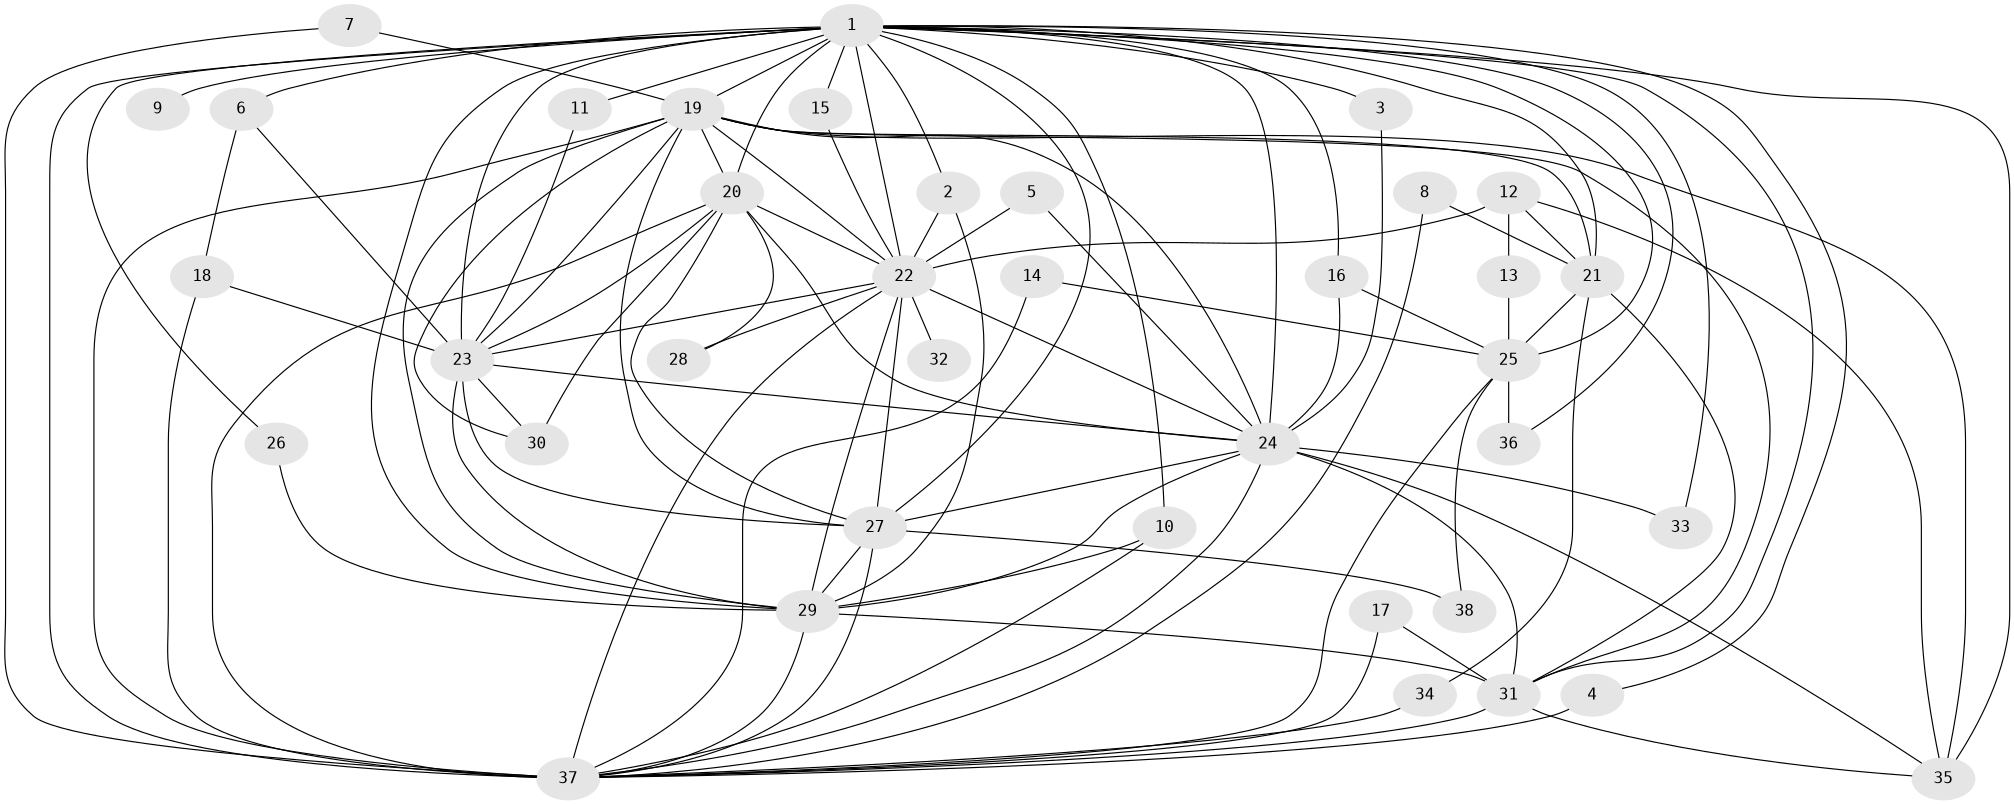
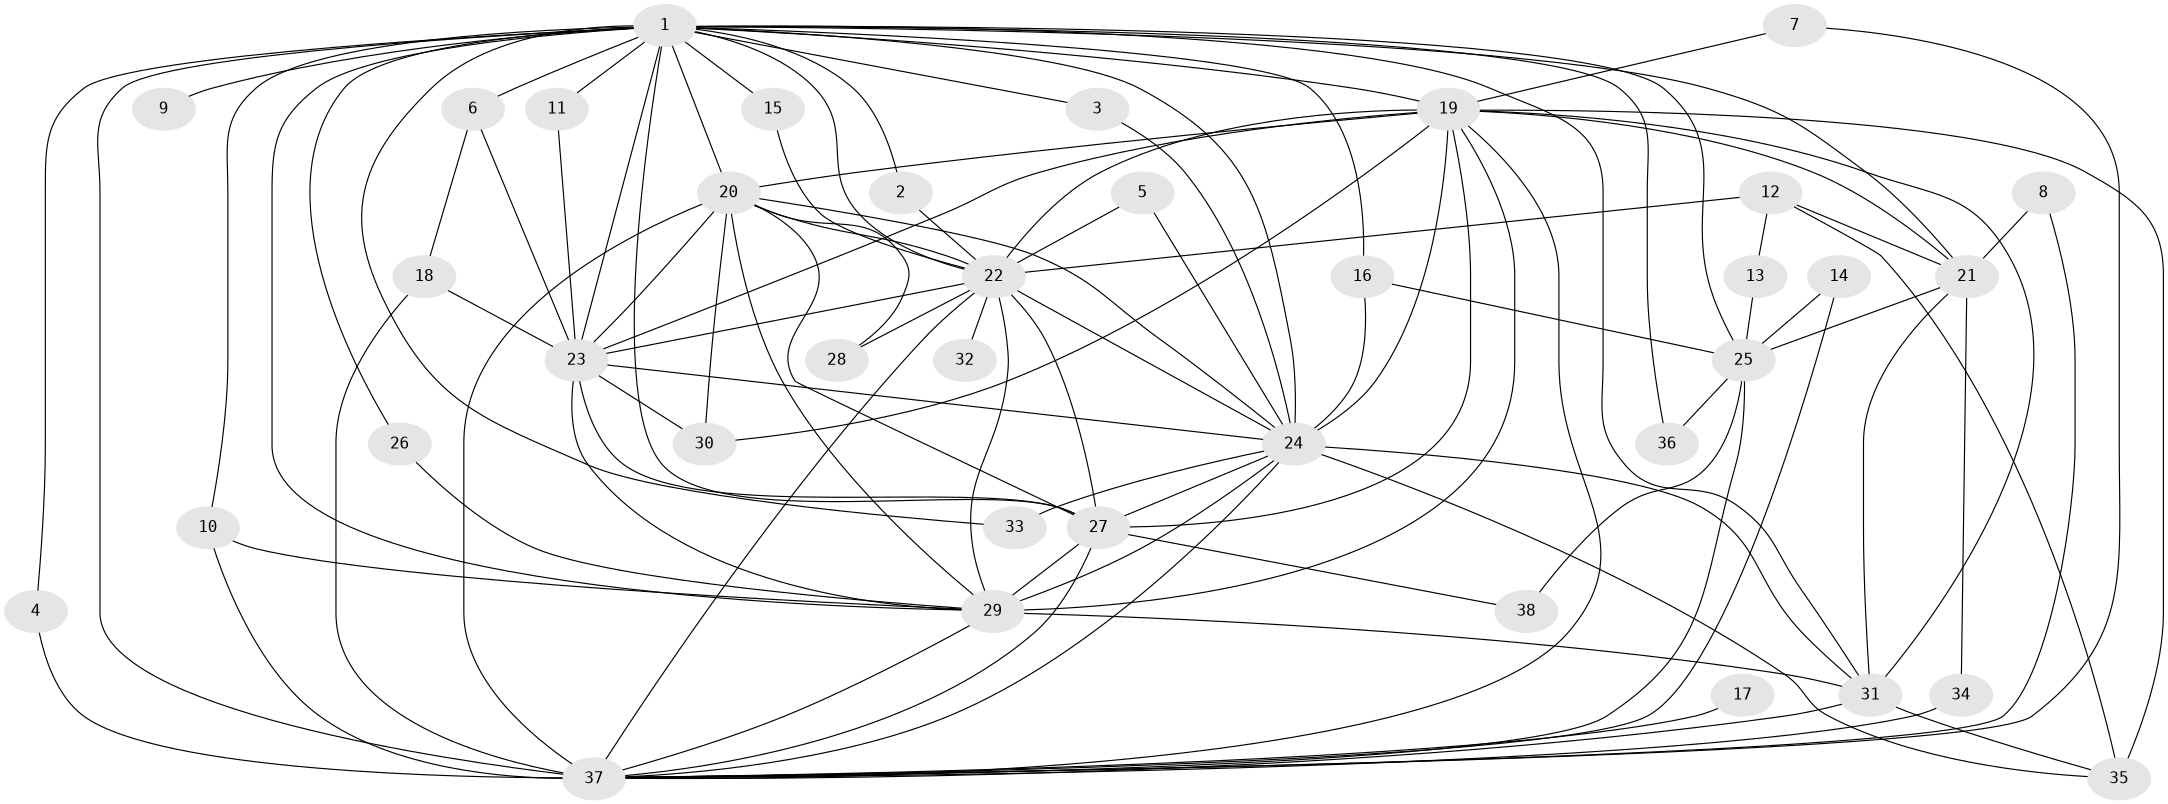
edge "1" -- "35": removed
edge "2" -- "29": now "20" -- "29"
edge "17" -- "31": removed
